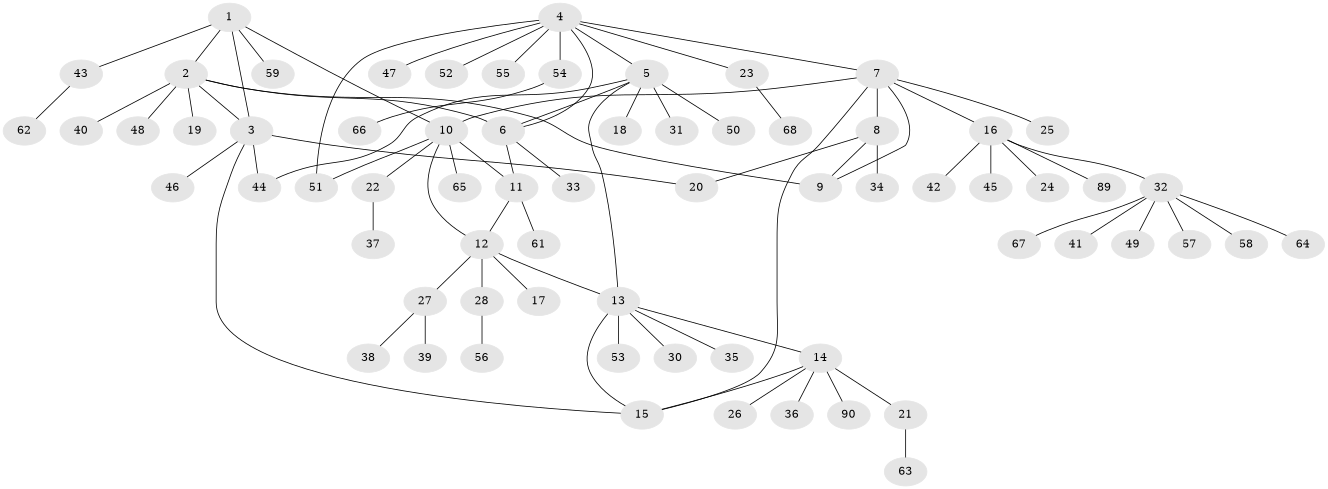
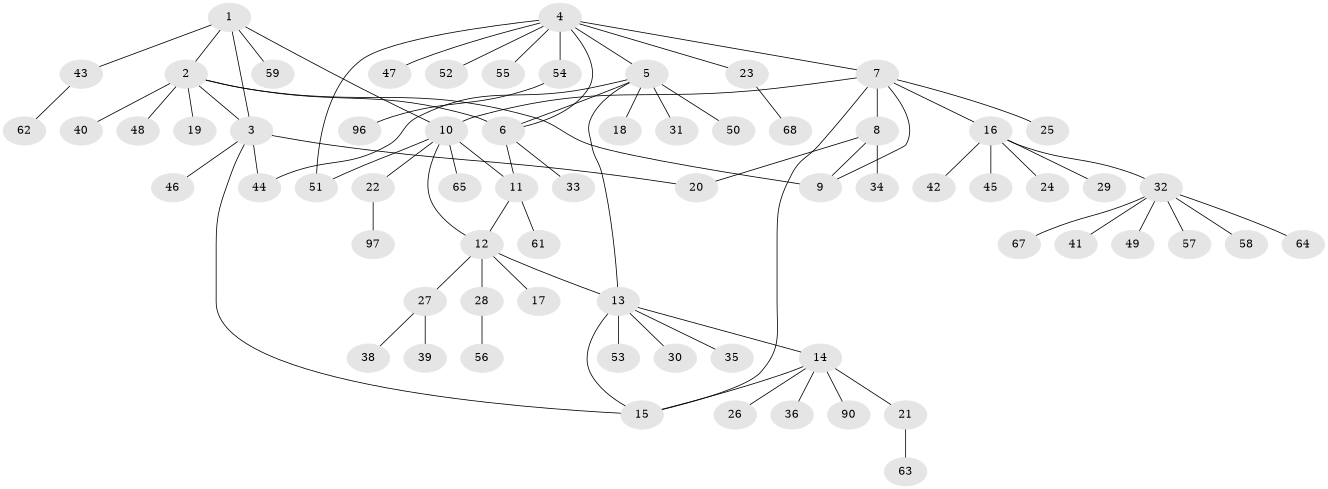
node "66": label "66" -> "96"
node "89": label "89" -> "29"
node "37": label "37" -> "97"
